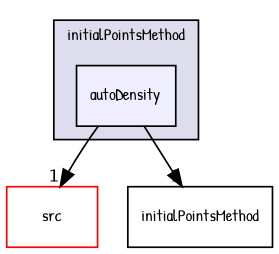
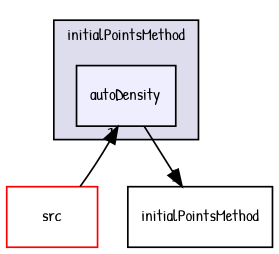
edge "autoDensity" -> "src": reversed
